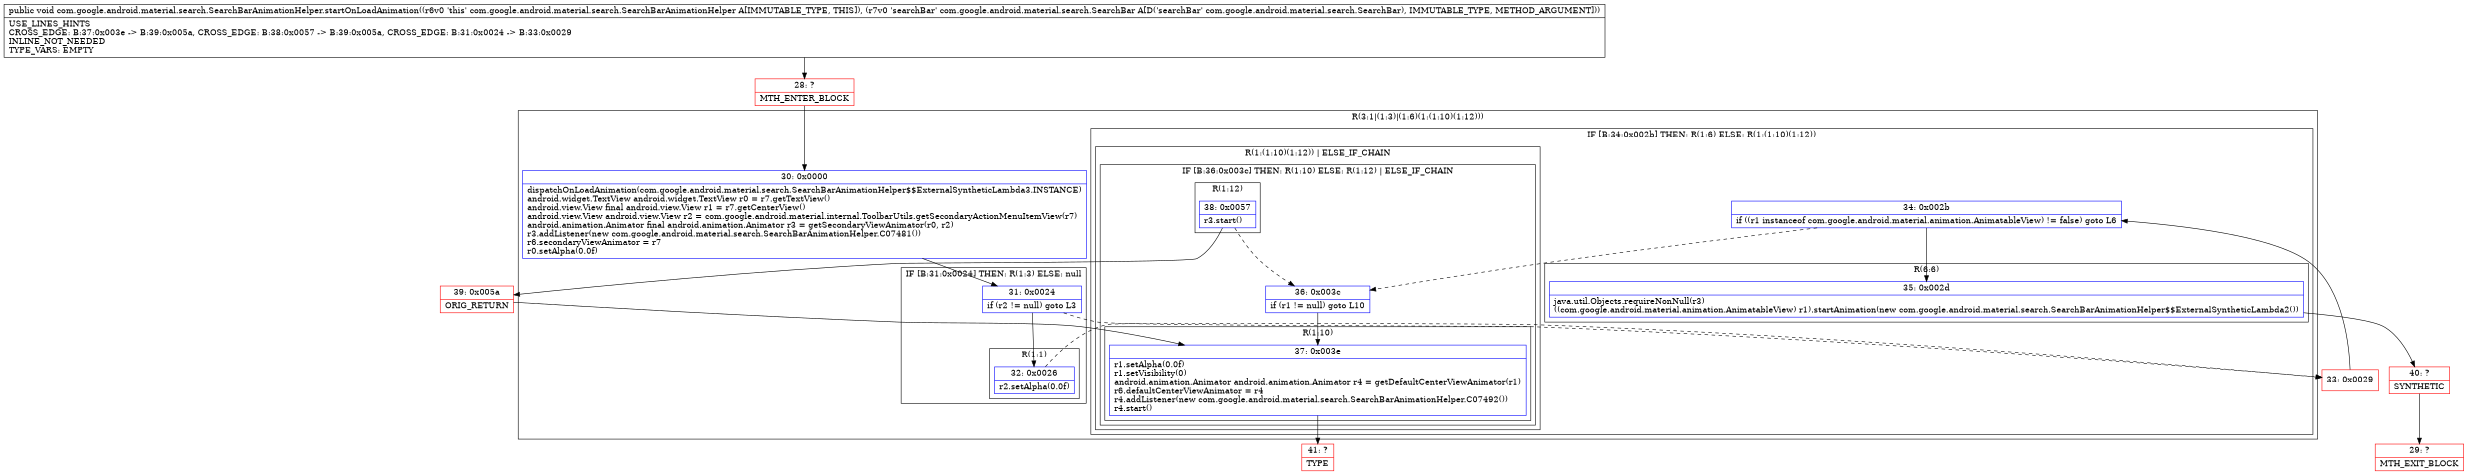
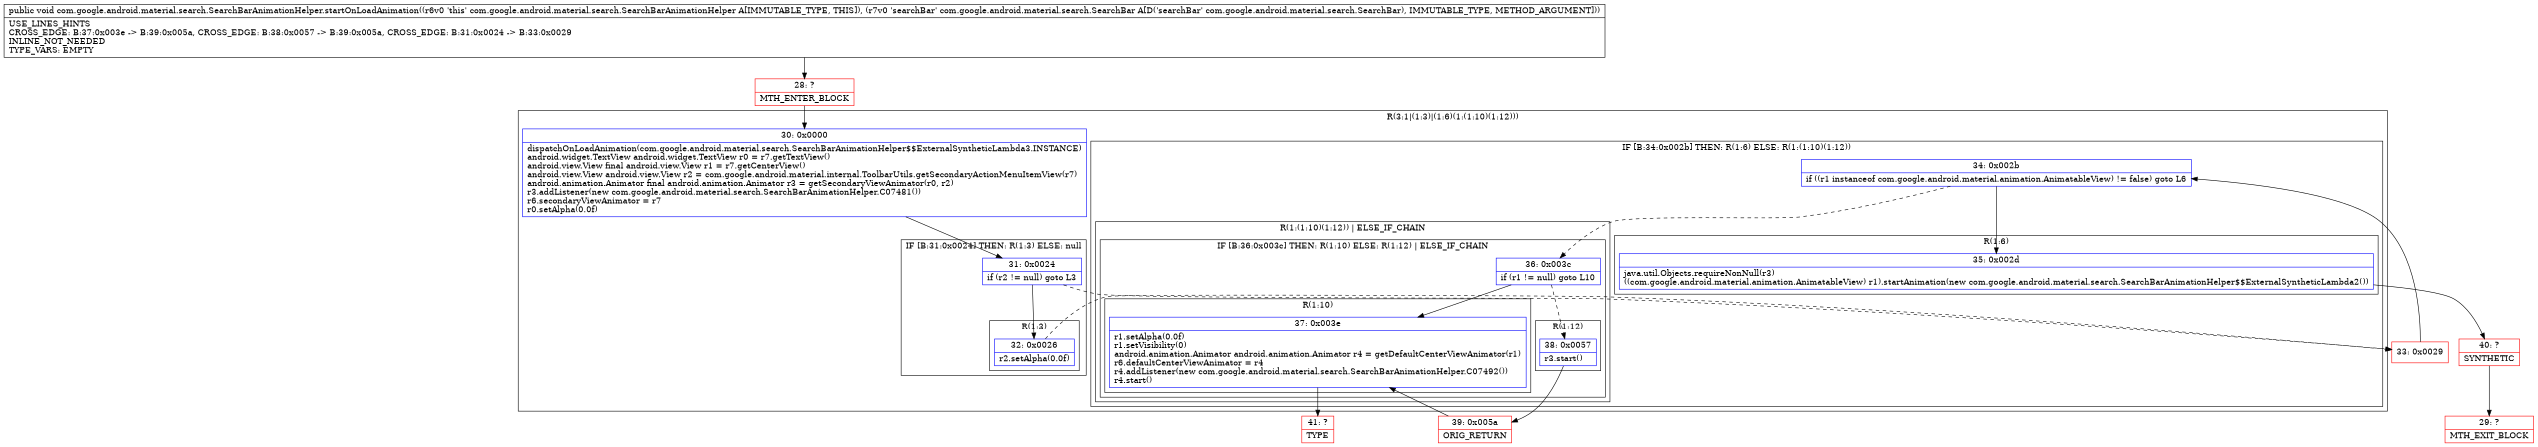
edge "38: 0x0057" -> "36: 0x003c": reversed
cluster "R(6:6)": label "R(6:6)" -> "R(1:6)"
cluster "R(1:1)": label "R(1:1)" -> "R(1:3)"
